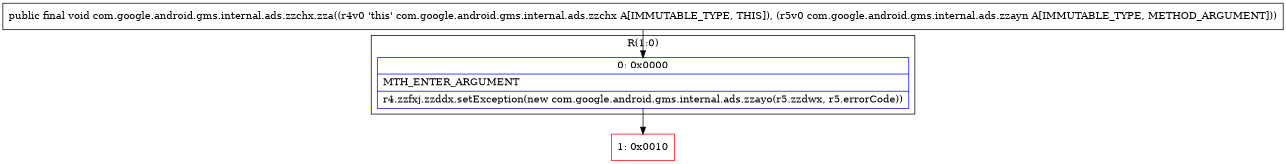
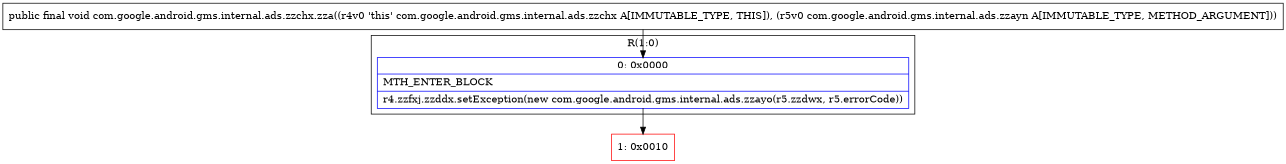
node "0: 0x0000": text "MTH_ENTER_ARGUMENT" -> "MTH_ENTER_BLOCK"
